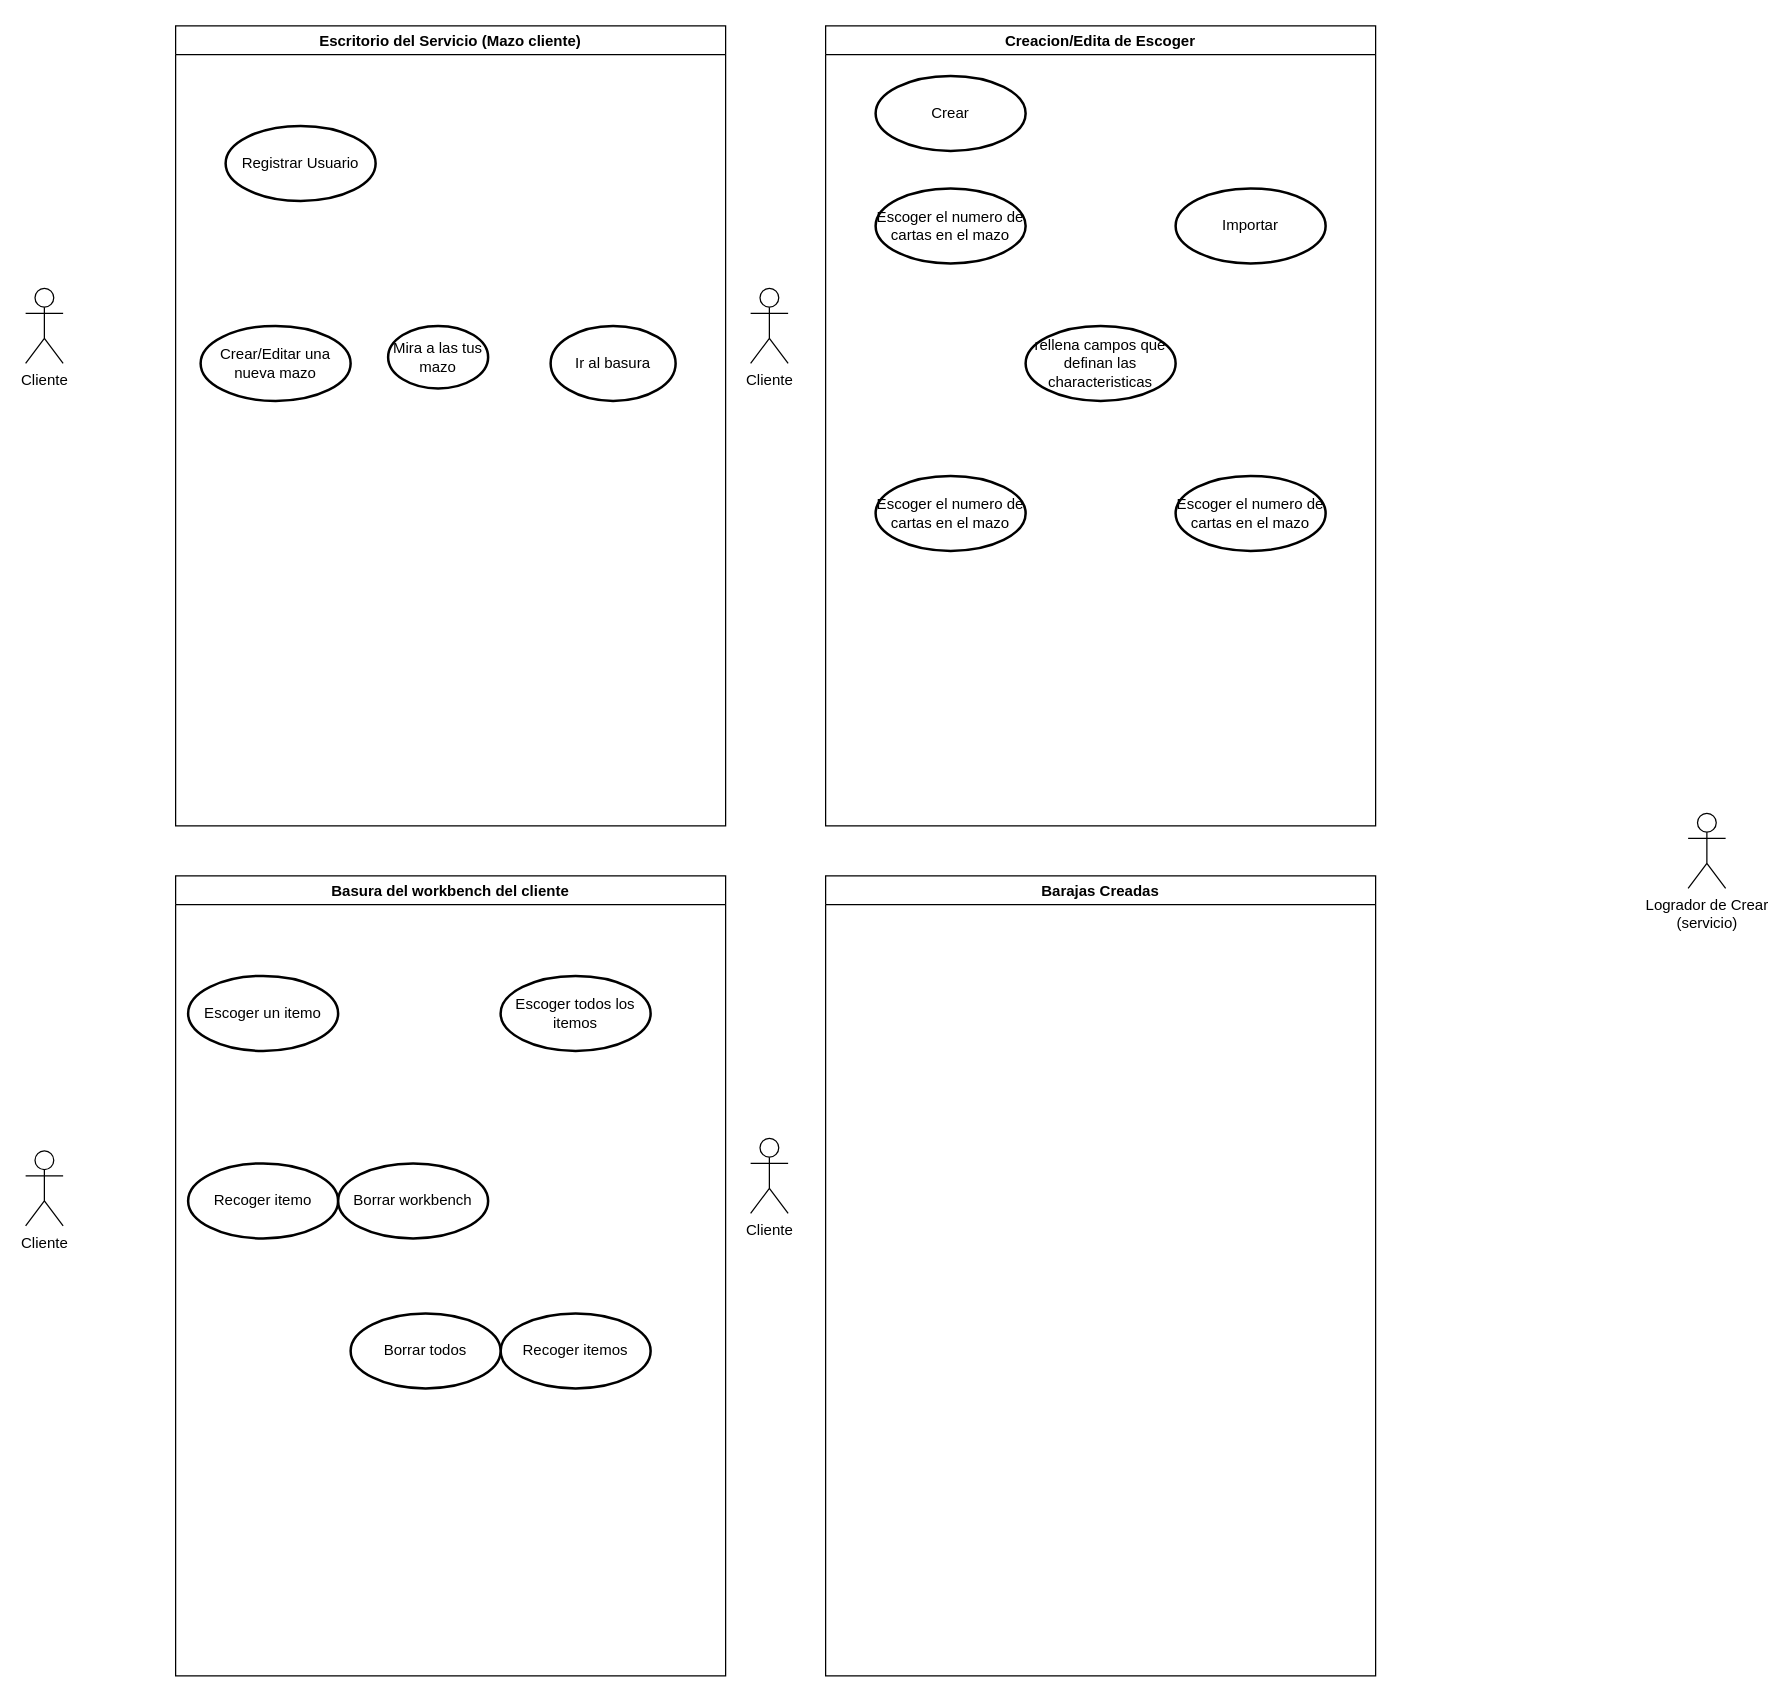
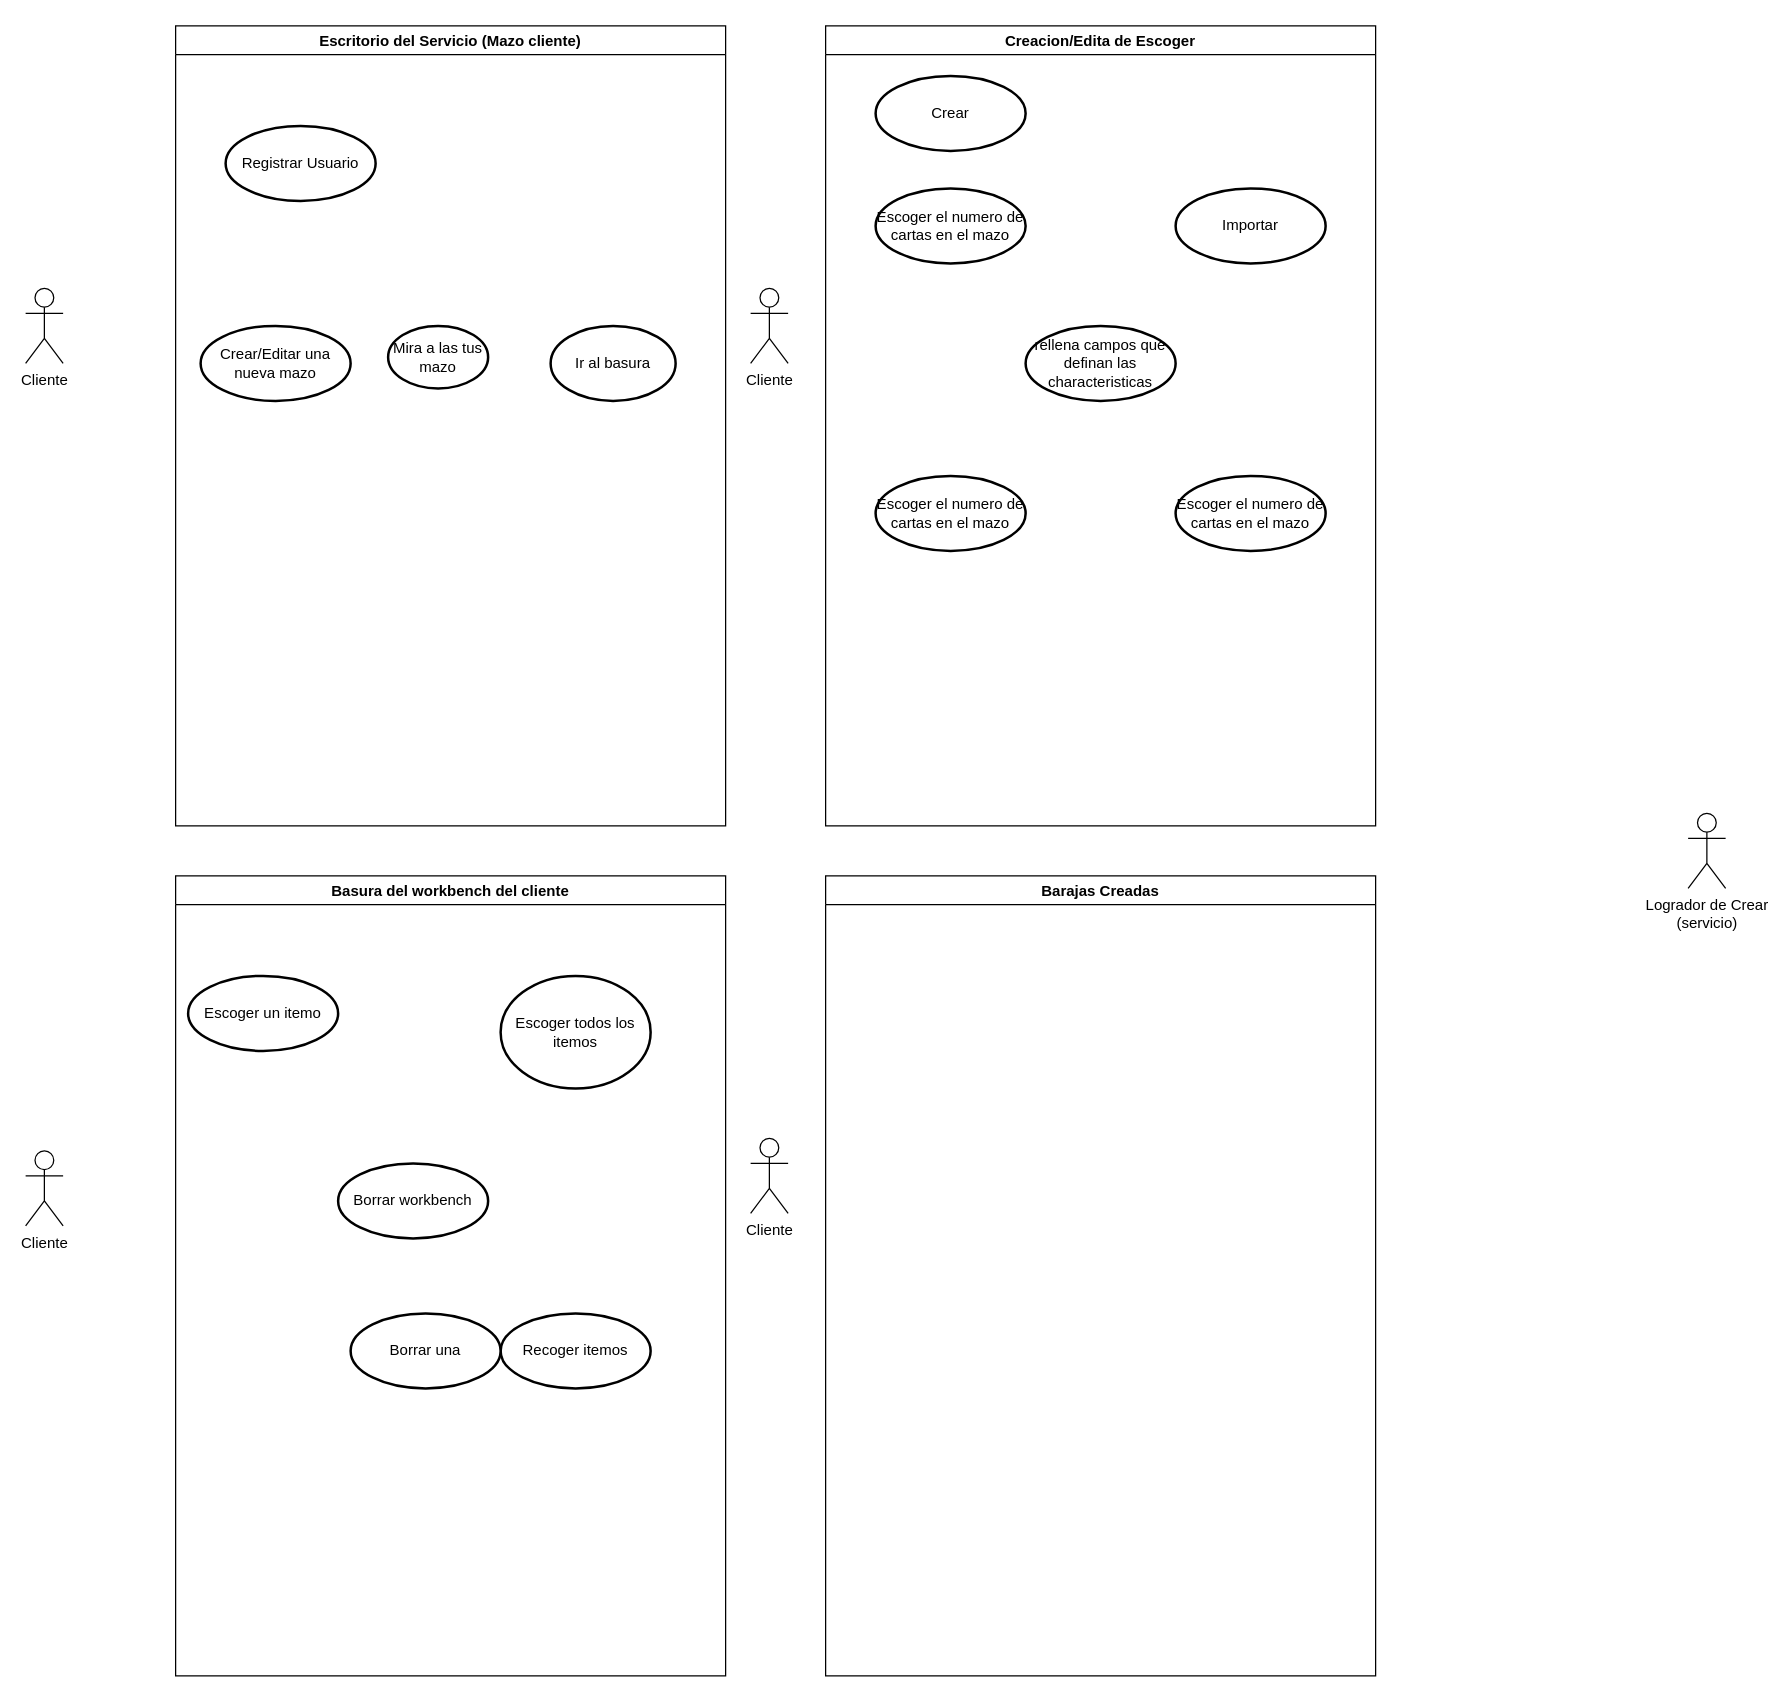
node "Escoger todos los itemos": size 150x75 -> 150x113
node "Recoger itemo": removed
node "Borrar todos": label "Borrar todos" -> "Borrar una"
